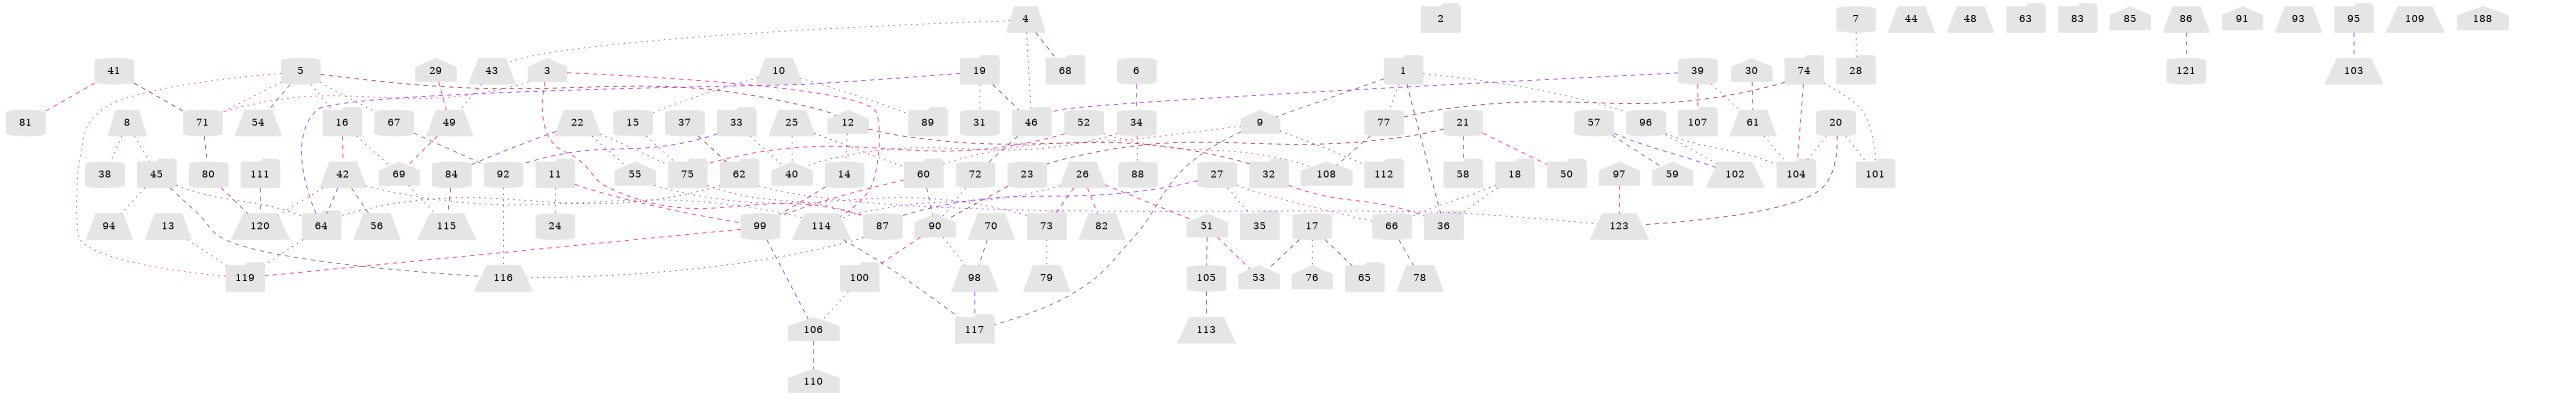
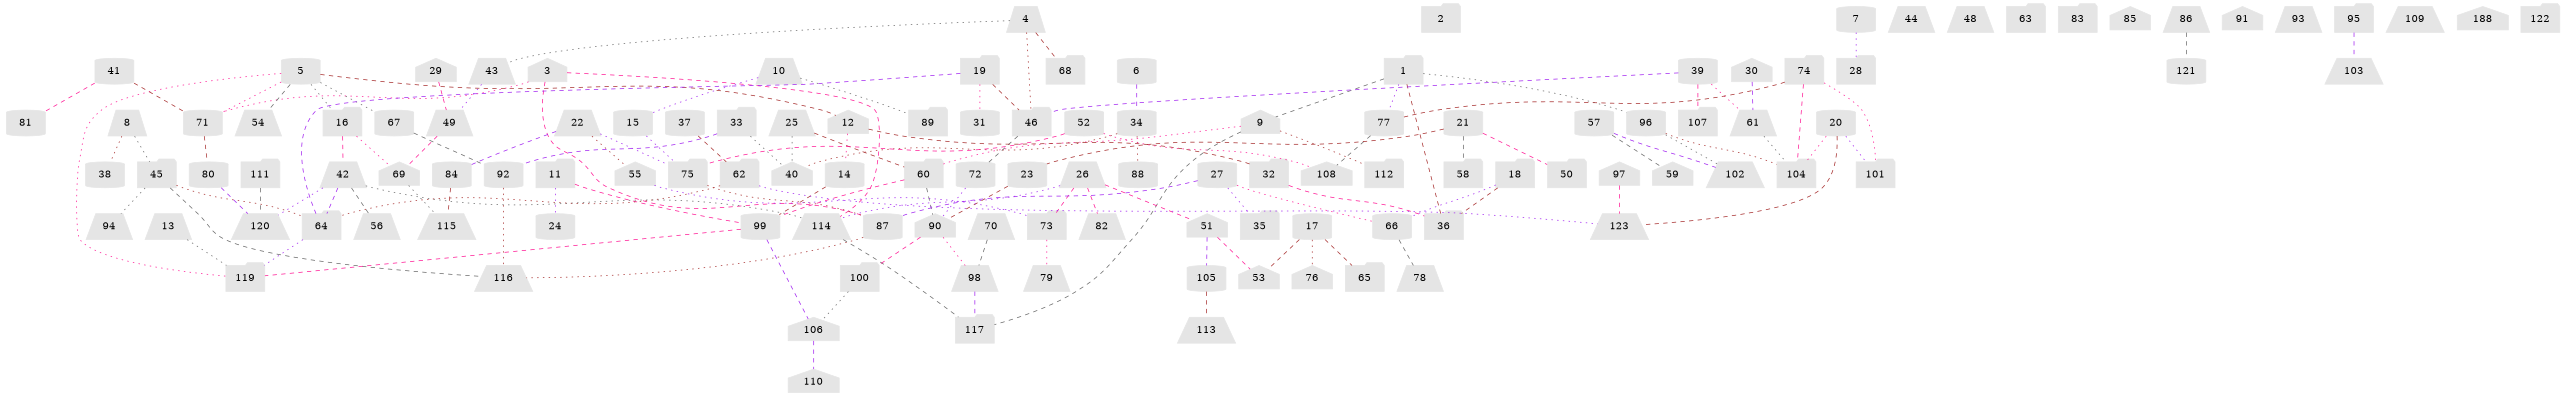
node "122": added
edge "25" -- "60": style dotted -> dashed
edge "18" -- "36": style dotted -> dashed
